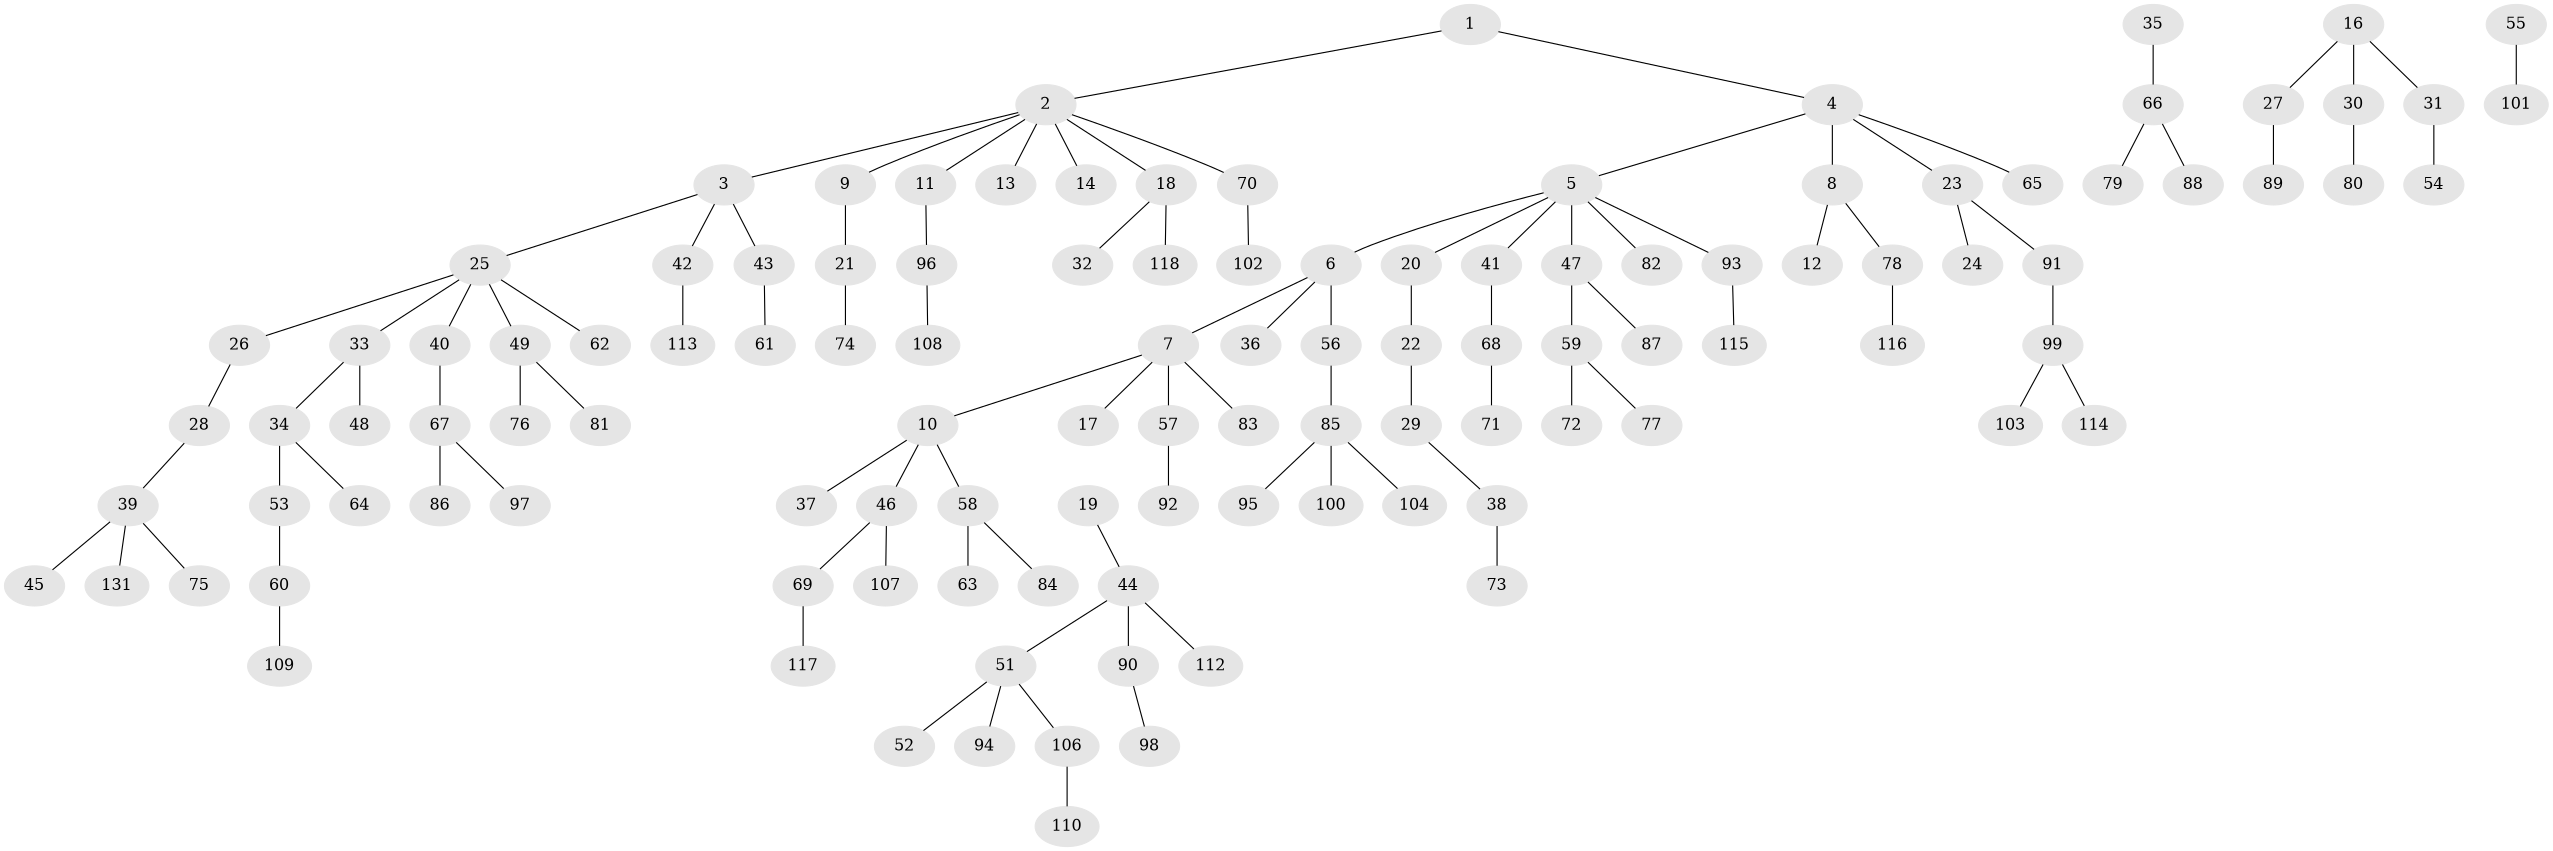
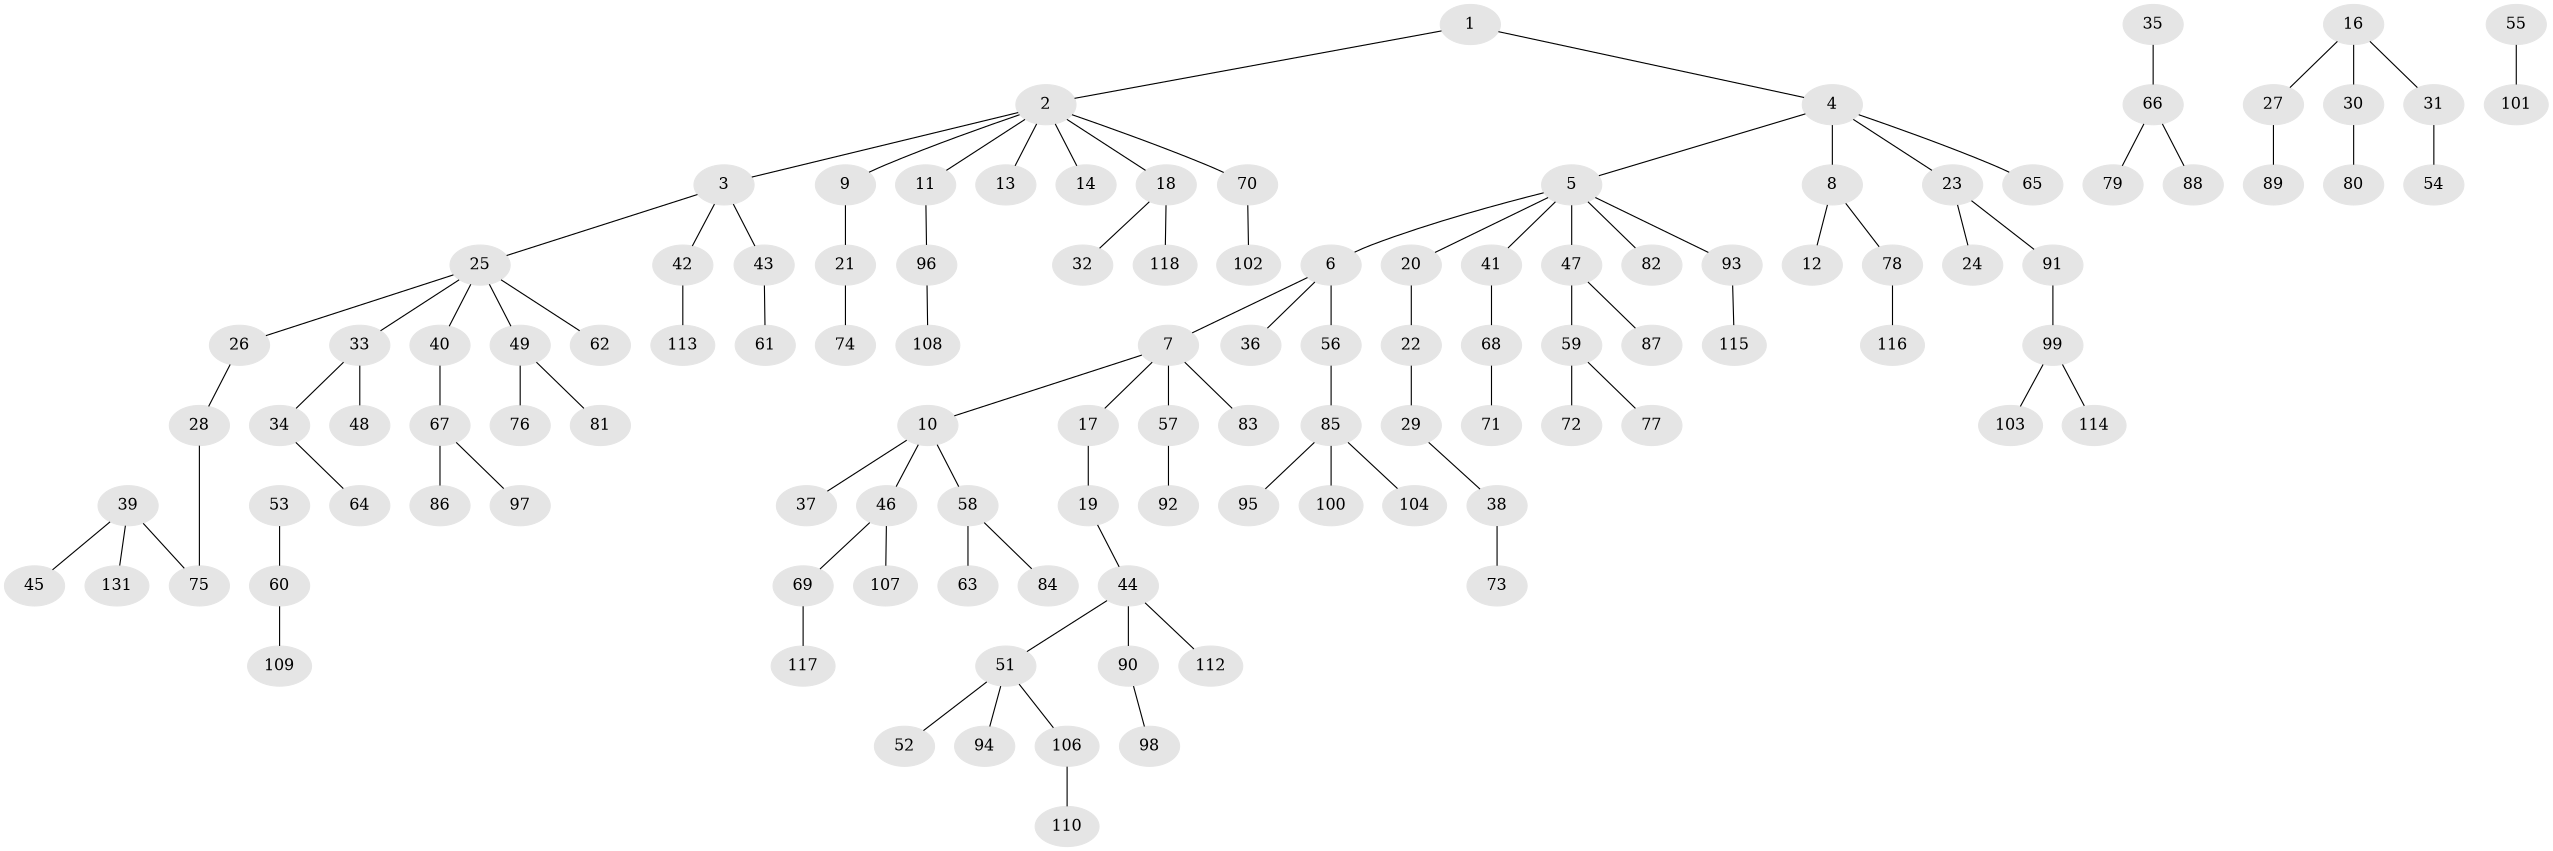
edge "28" -- "39": now "28" -- "75"
edge "34" -- "53": removed
edge "17" -- "19": added
